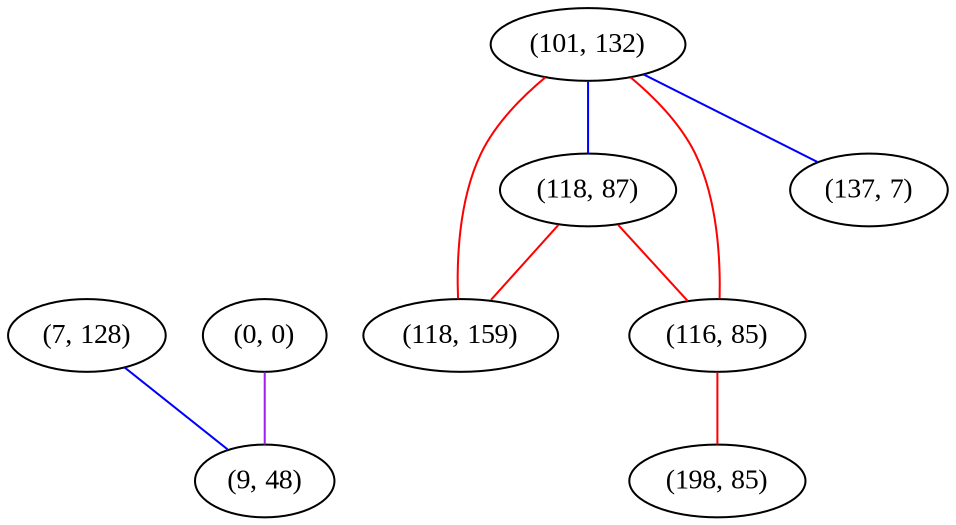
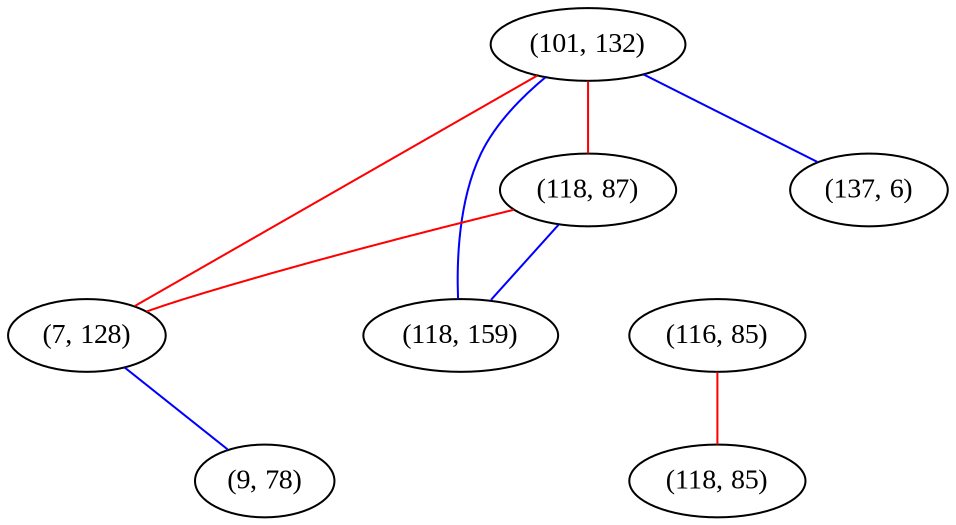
edge "(101, 132)" -- "(118, 87)": color blue -> red
edge "(101, 132)" -- "(118, 159)": color red -> blue
edge "(101, 132)" -- "(116, 85)": now "(101, 132)" -- "(7, 128)"
node "(137, 7)": label "(137, 7)" -> "(137, 6)"
edge "(118, 87)" -- "(118, 159)": color red -> blue
edge "(118, 87)" -- "(116, 85)": now "(118, 87)" -- "(7, 128)"
node "(0, 0)": removed
node "(9, 48)": label "(9, 48)" -> "(9, 78)"
node "(198, 85)": label "(198, 85)" -> "(118, 85)"
